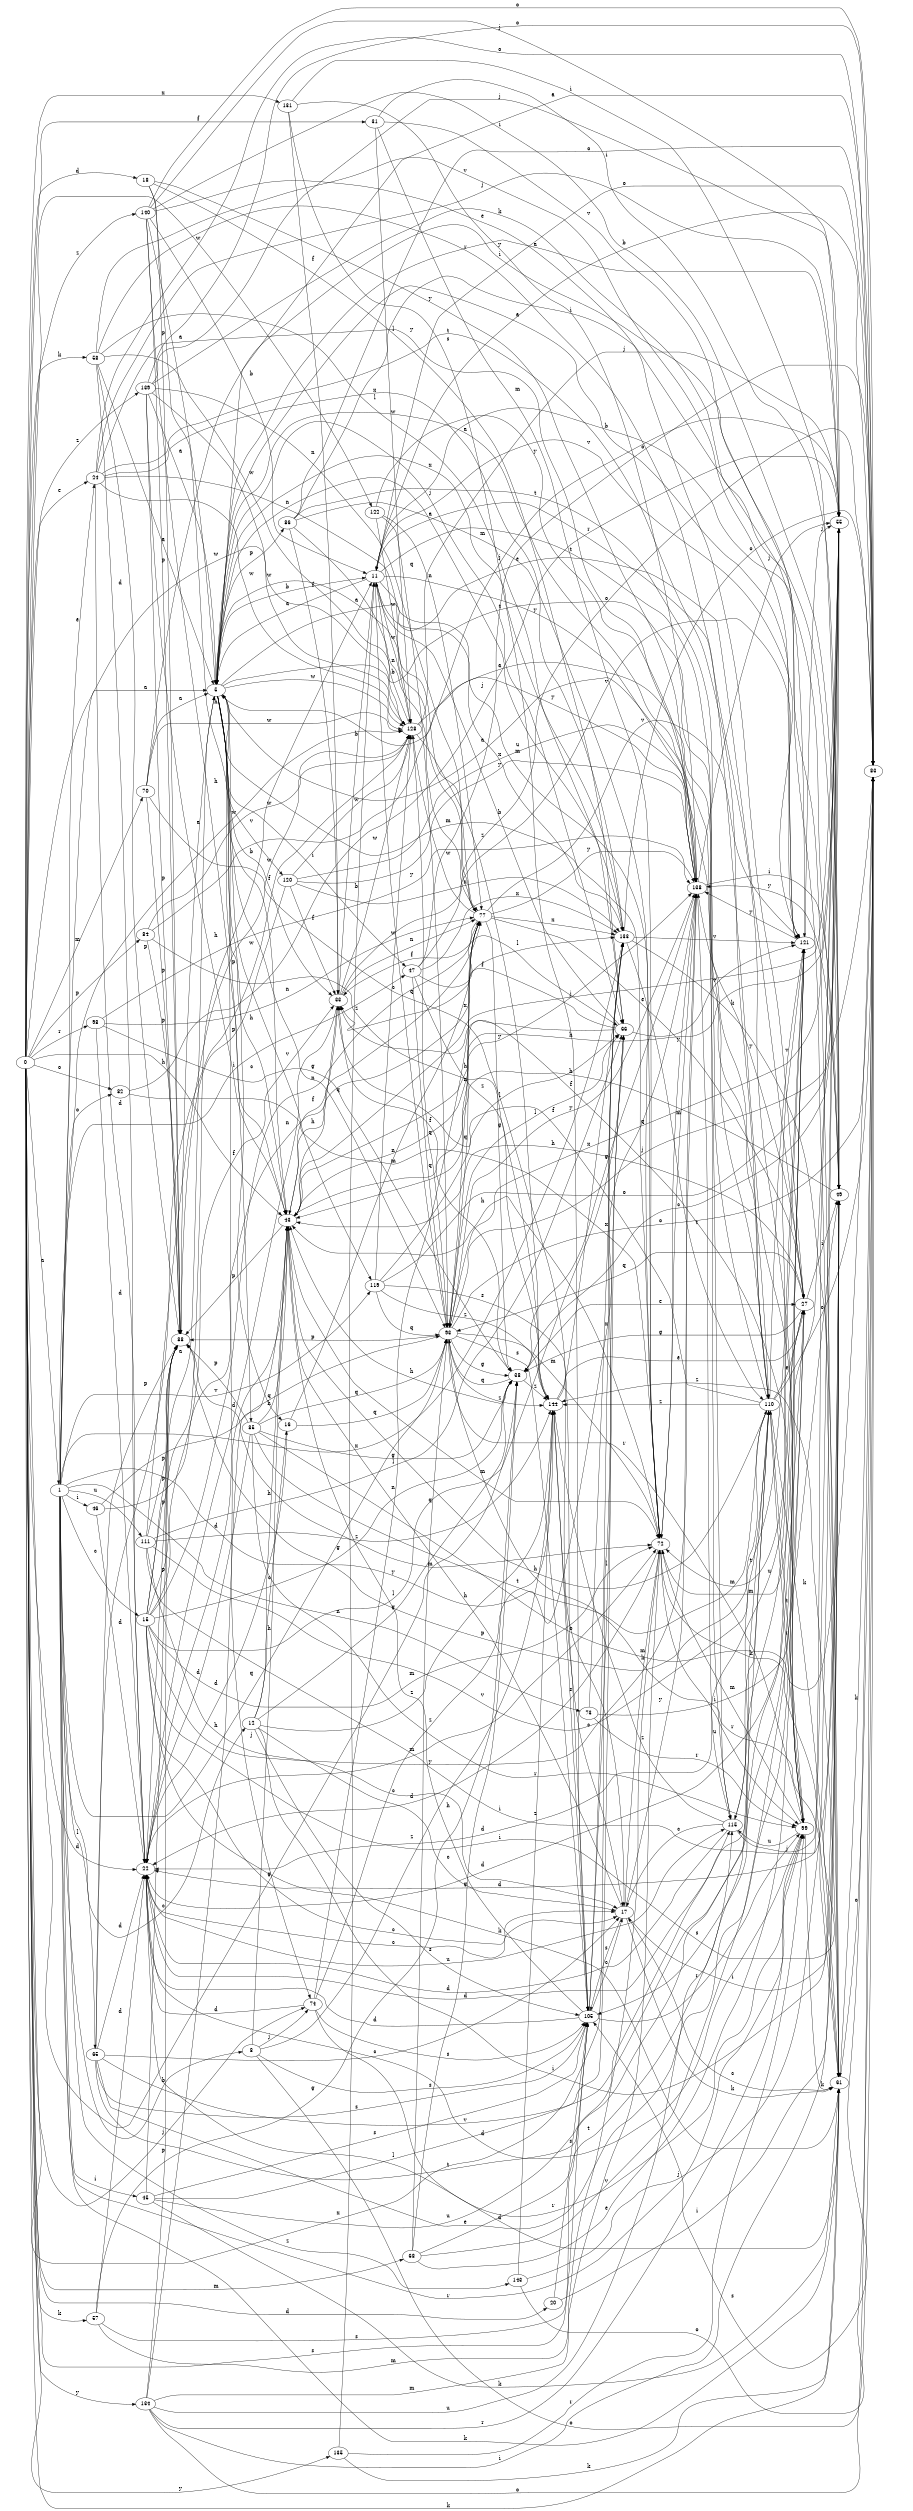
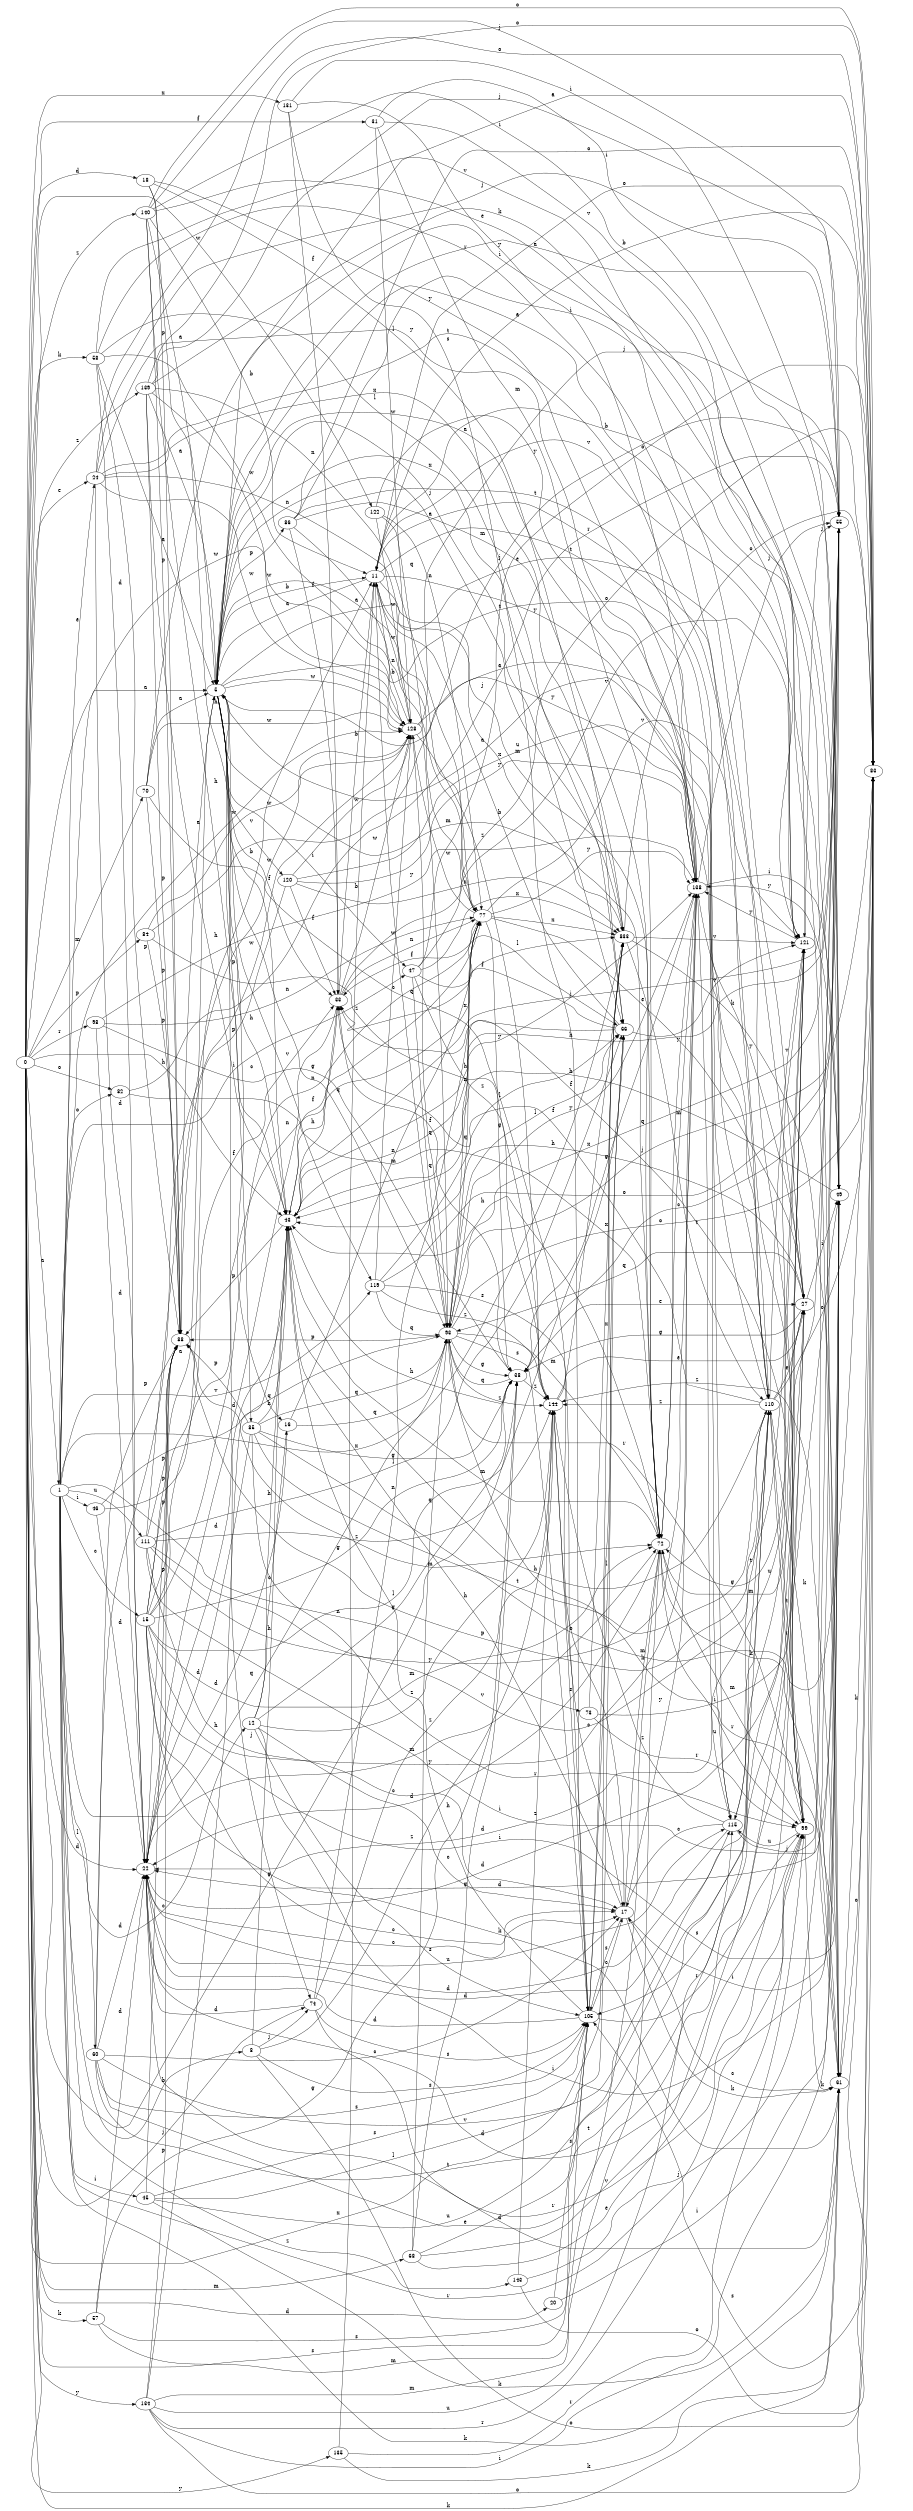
node "133": label "133" -> "833"
edge "1" -> "138": now "111" -> "138"
edge "27" -> "72": label "m" -> "g"
node "65": label "65" -> "60"
